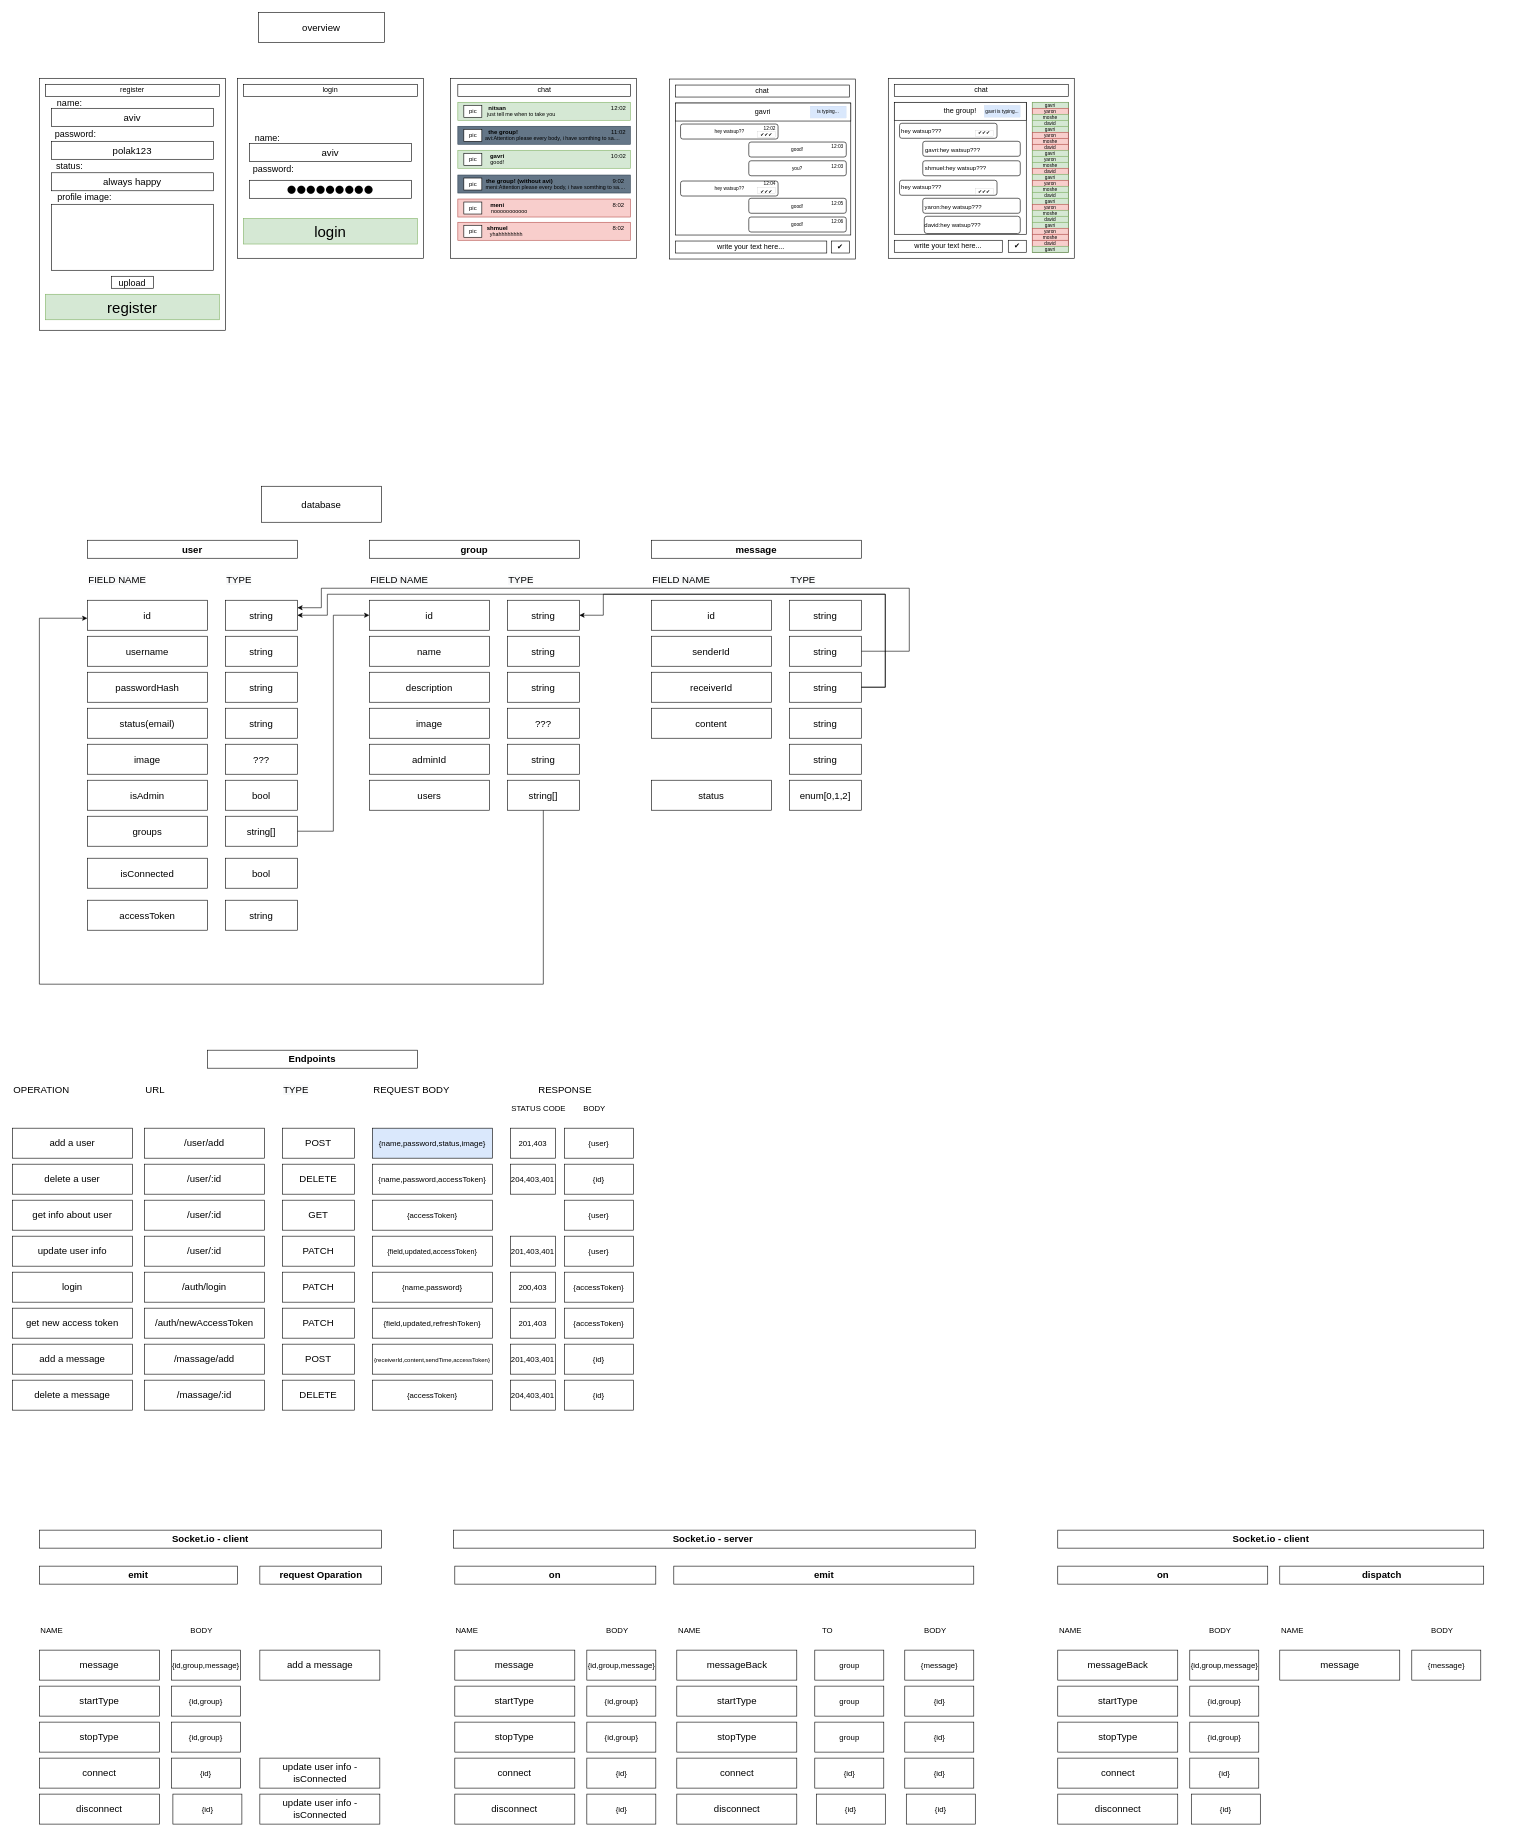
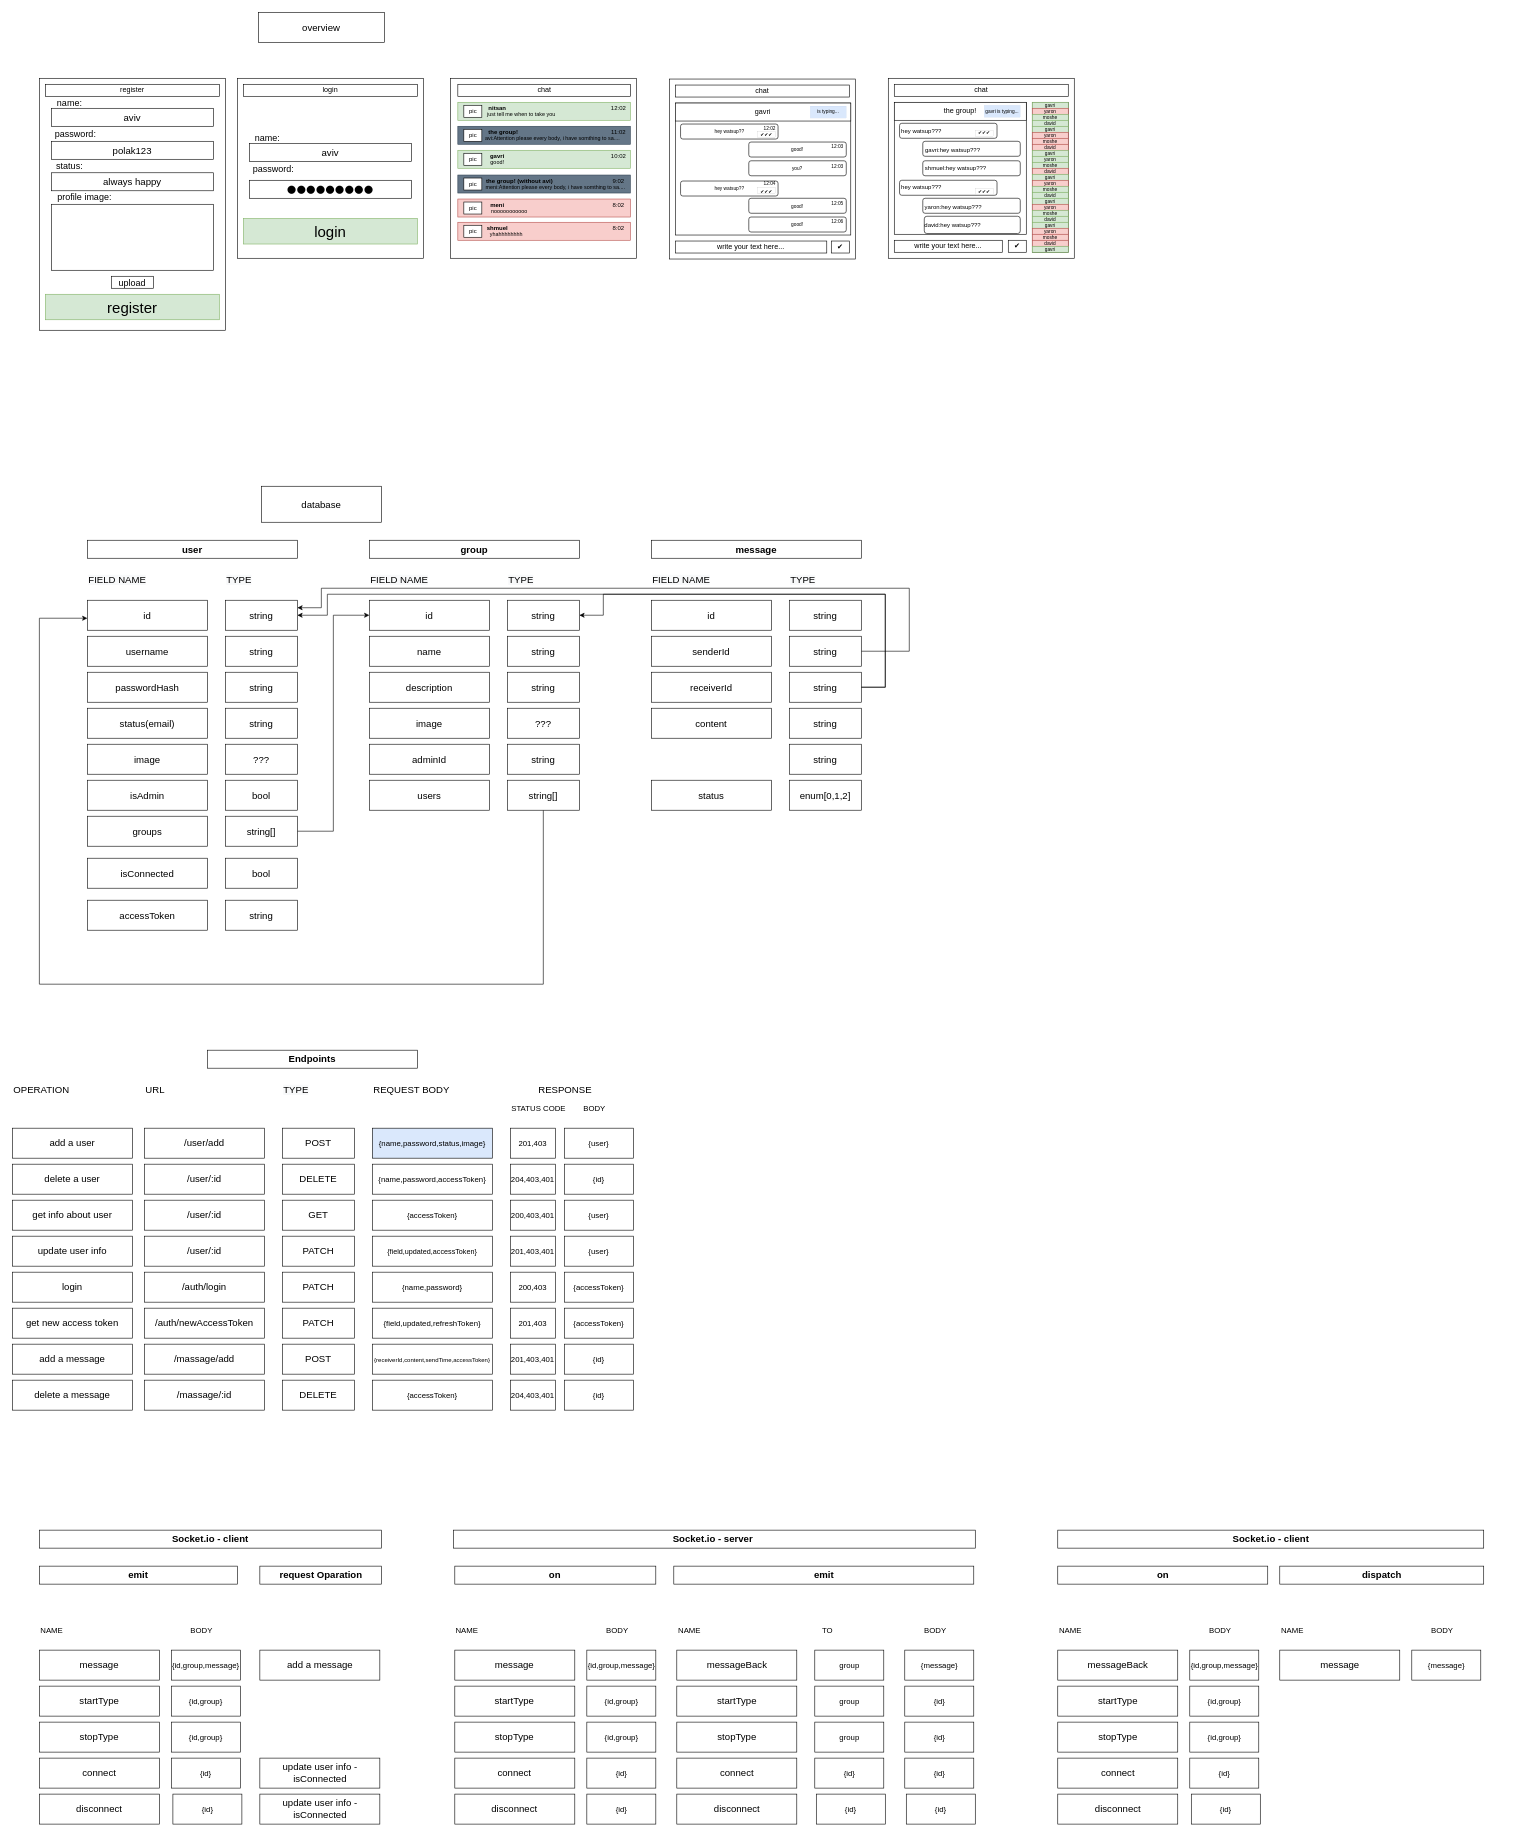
node "200,403,401": added
